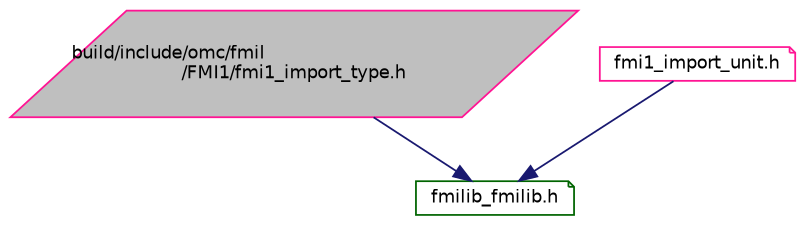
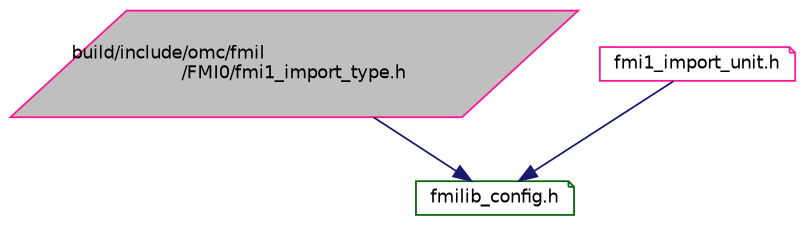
node "build/include/omc/fmil /FMI1/fmi1_import_type.h": label "build/include/omc/fmil /FMI1/fmi1_import_type.h" -> "build/include/omc/fmil /FMI0/fmi1_import_type.h"
node "fmilib_fmilib.h": label "fmilib_fmilib.h" -> "fmilib_config.h"
